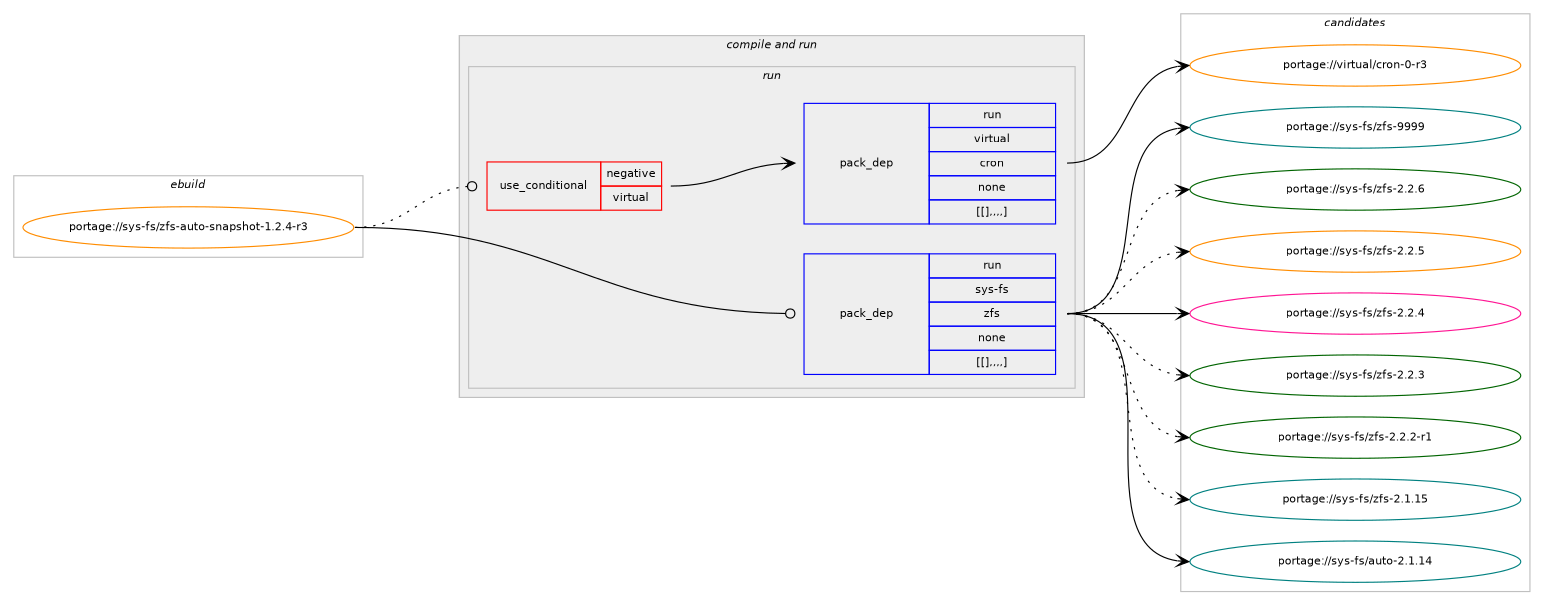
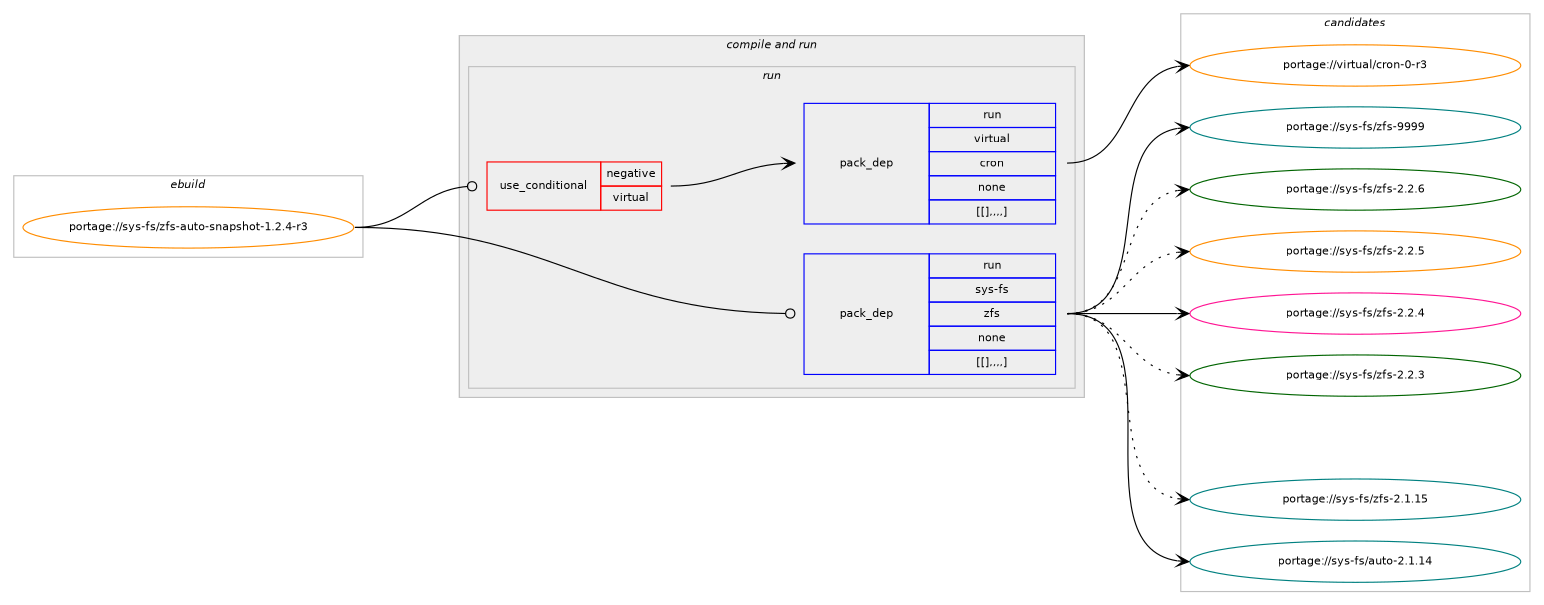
edge "portage://sys-fs/zfs-auto-snapshot-1.2.4-r3" -> "use_conditional": style dotted -> solid
node "portage://sys-fs/zfs-2.2.2-r1": removed
